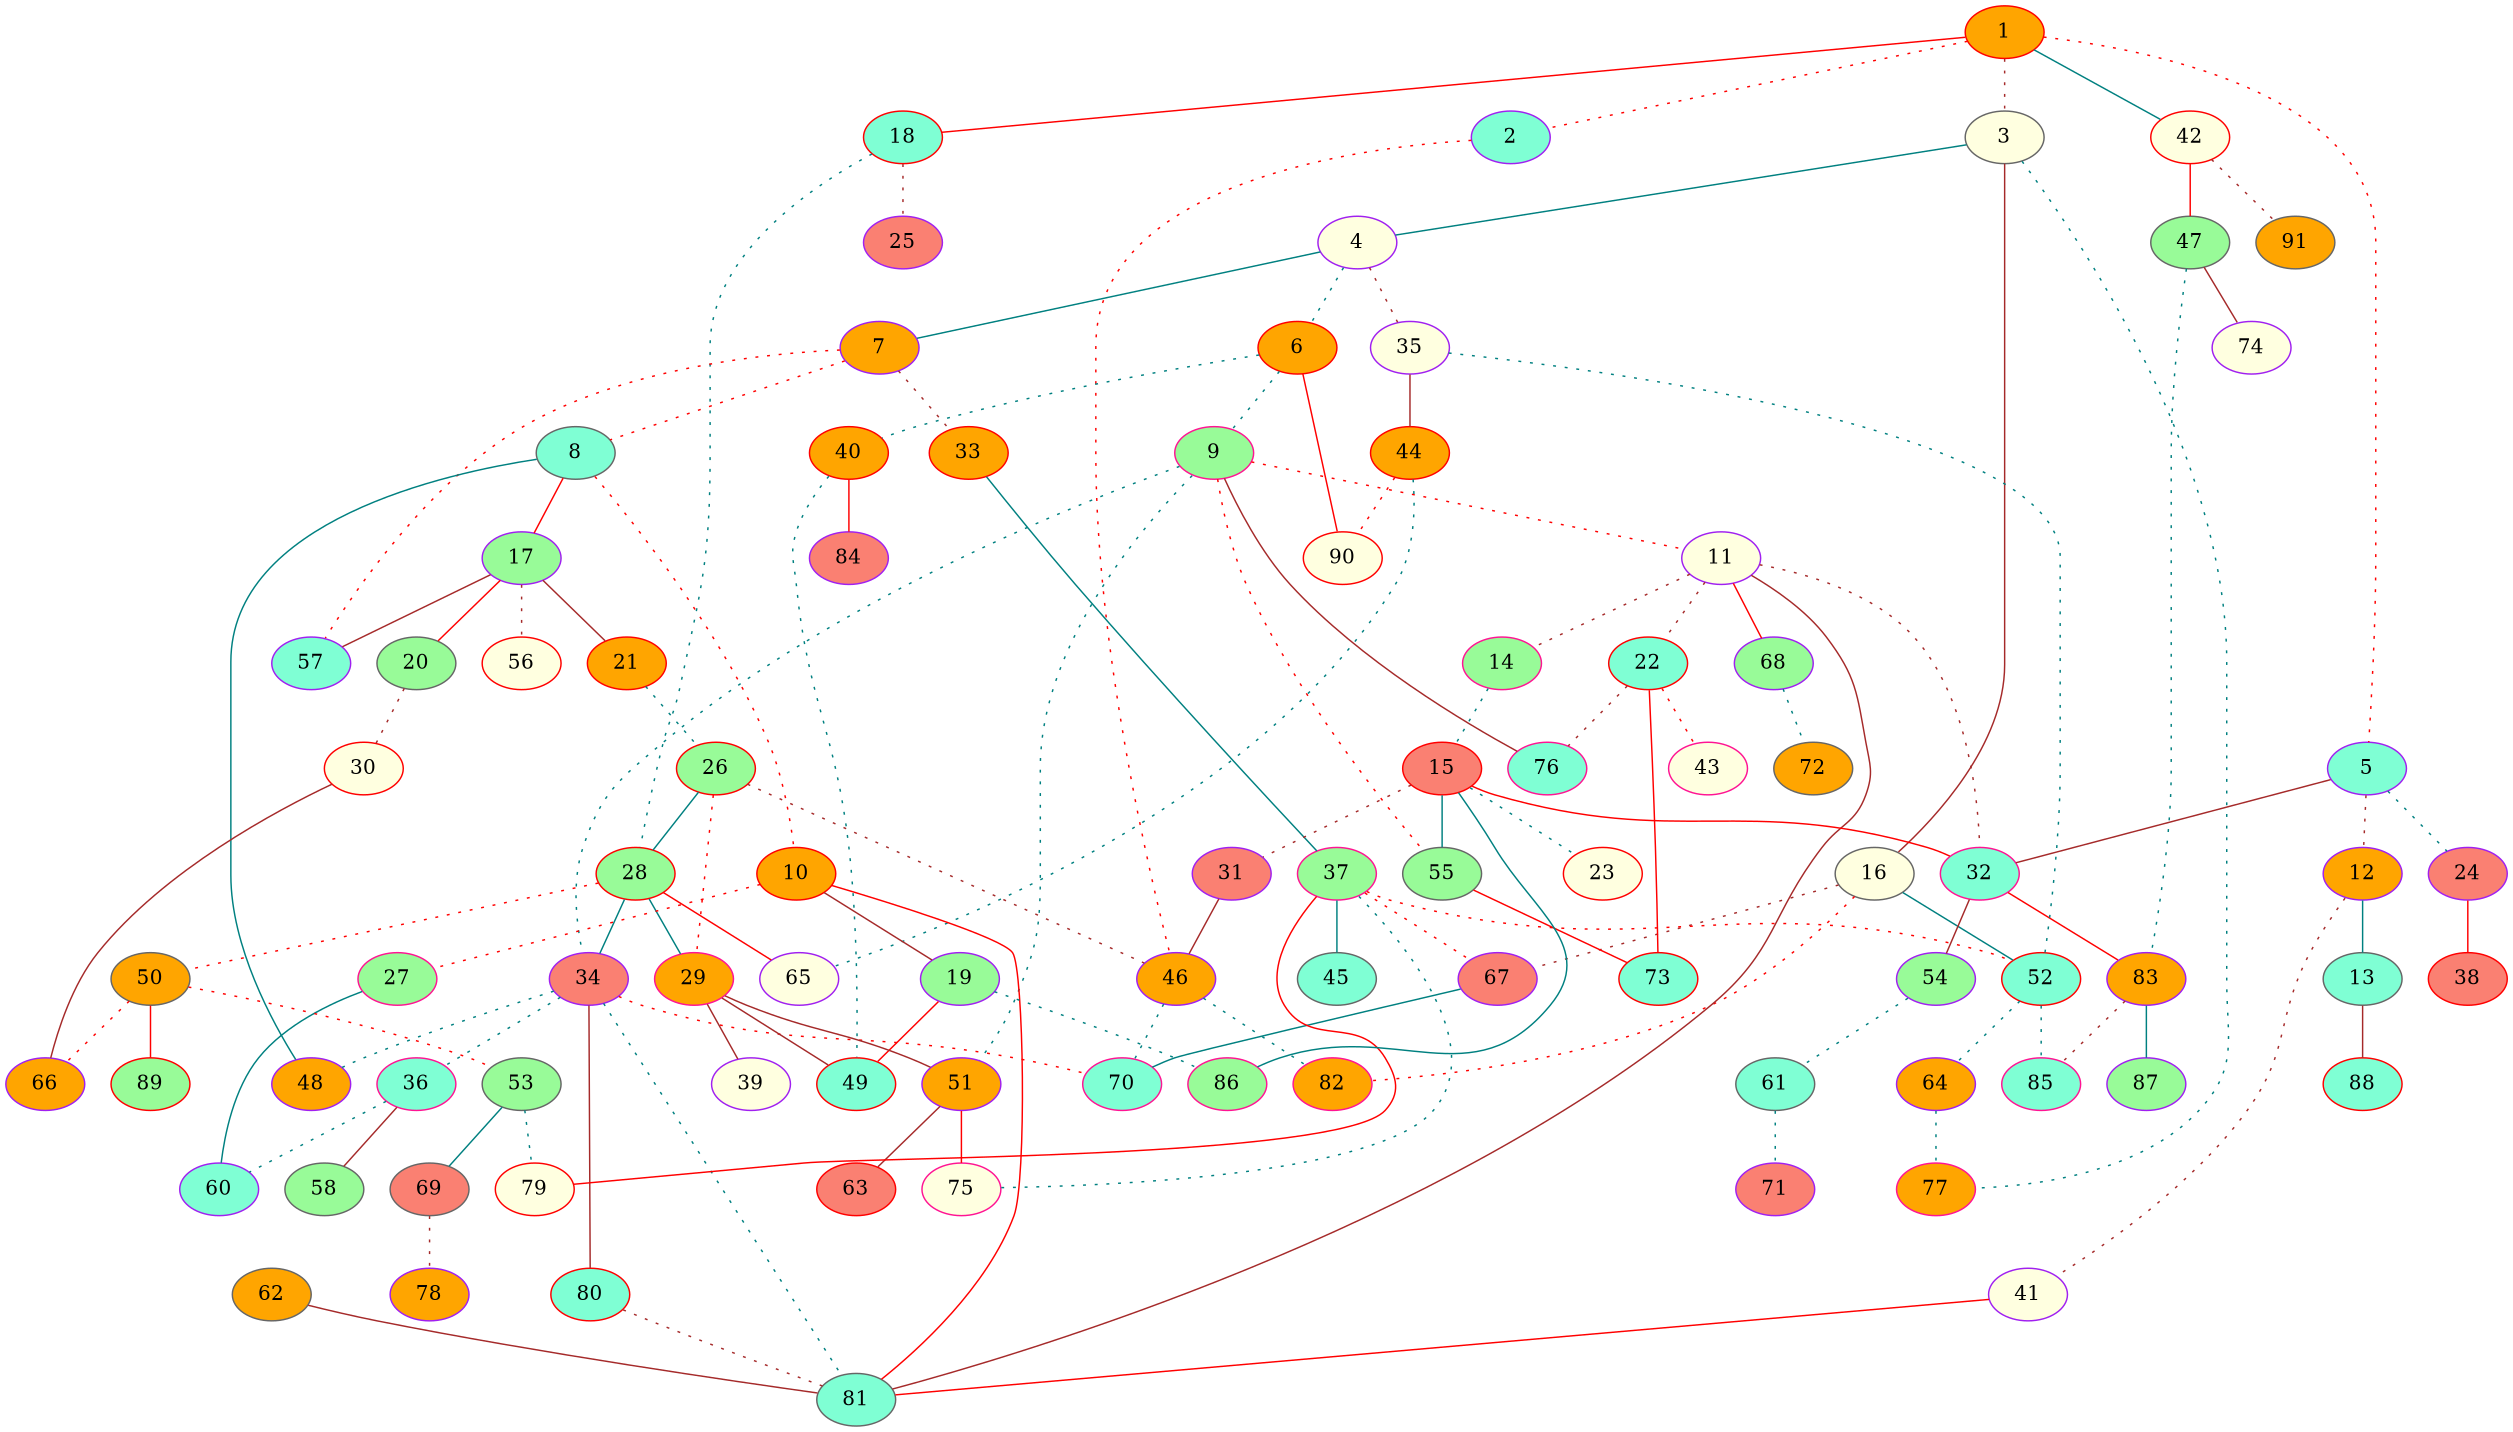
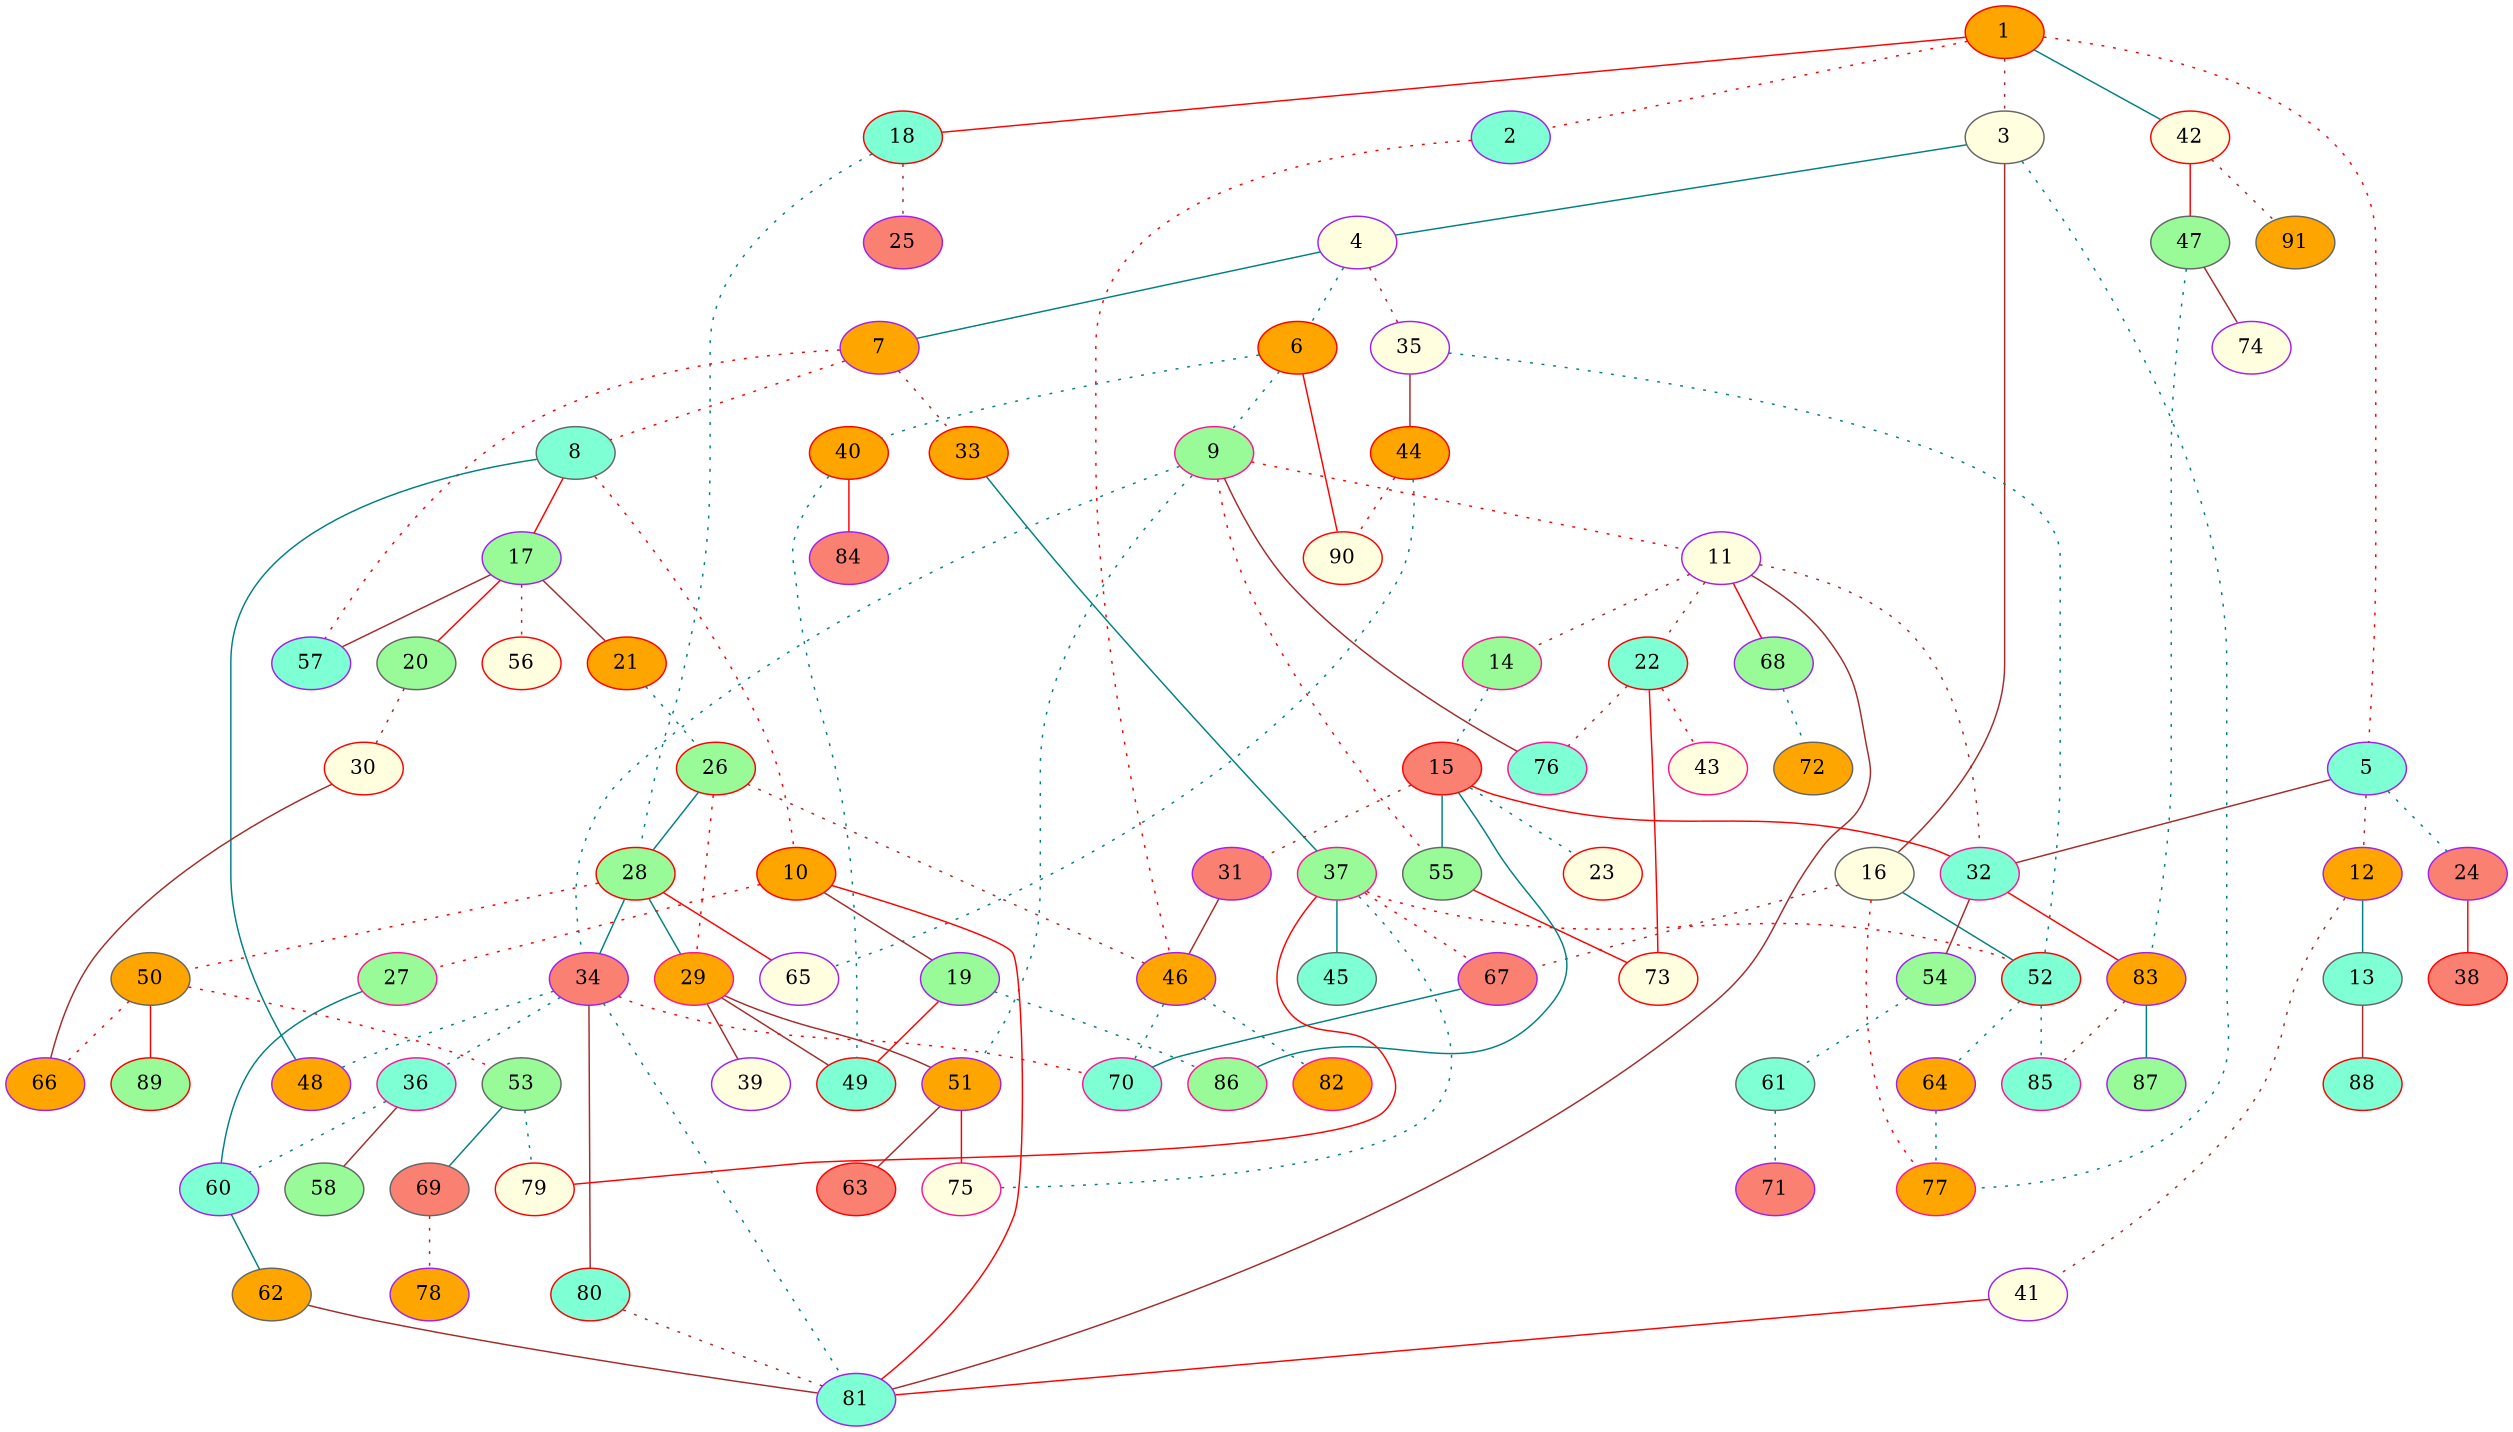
node "73": fillcolor aquamarine -> lightyellow
edge "16" -- "82": now "16" -- "77"
edge "60" -- "62": added
node "81": color gray40 -> purple
